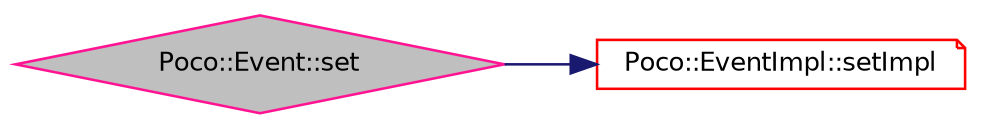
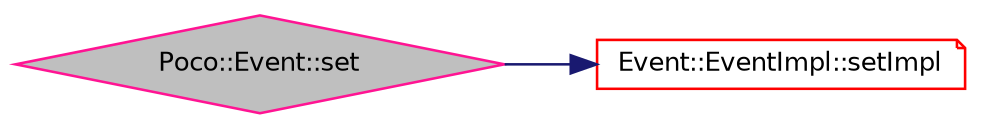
node "Poco::EventImpl::setImpl": label "Poco::EventImpl::setImpl" -> "Event::EventImpl::setImpl"
